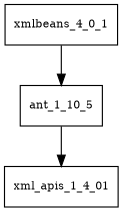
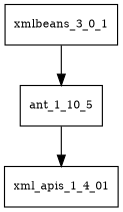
node "xmlbeans_4_0_1": label "xmlbeans_4_0_1" -> "xmlbeans_3_0_1"
